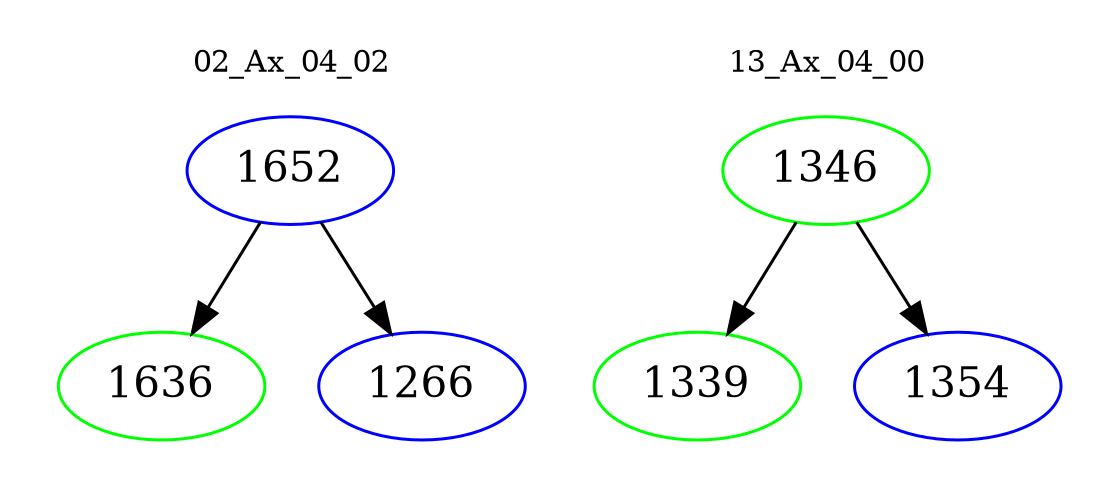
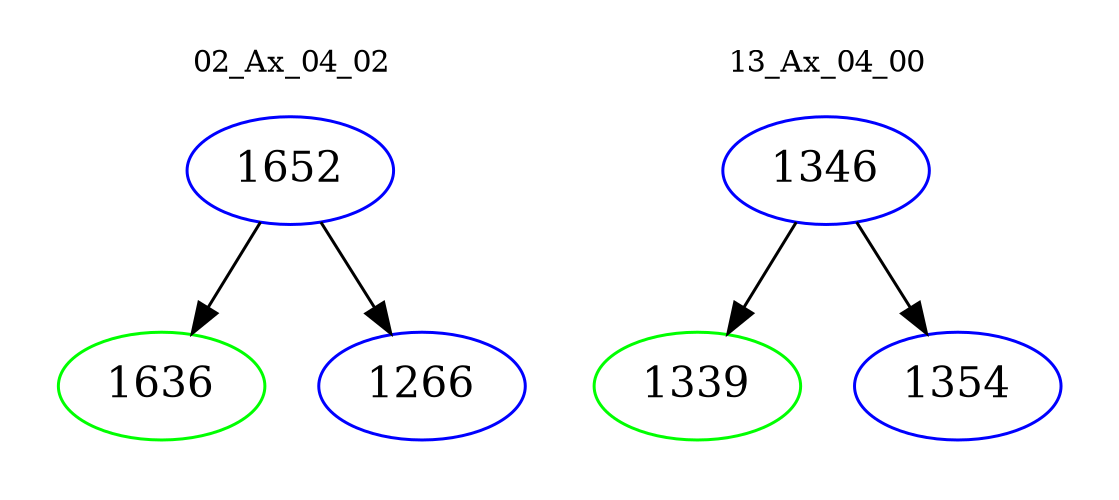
node "1346": color green -> blue
